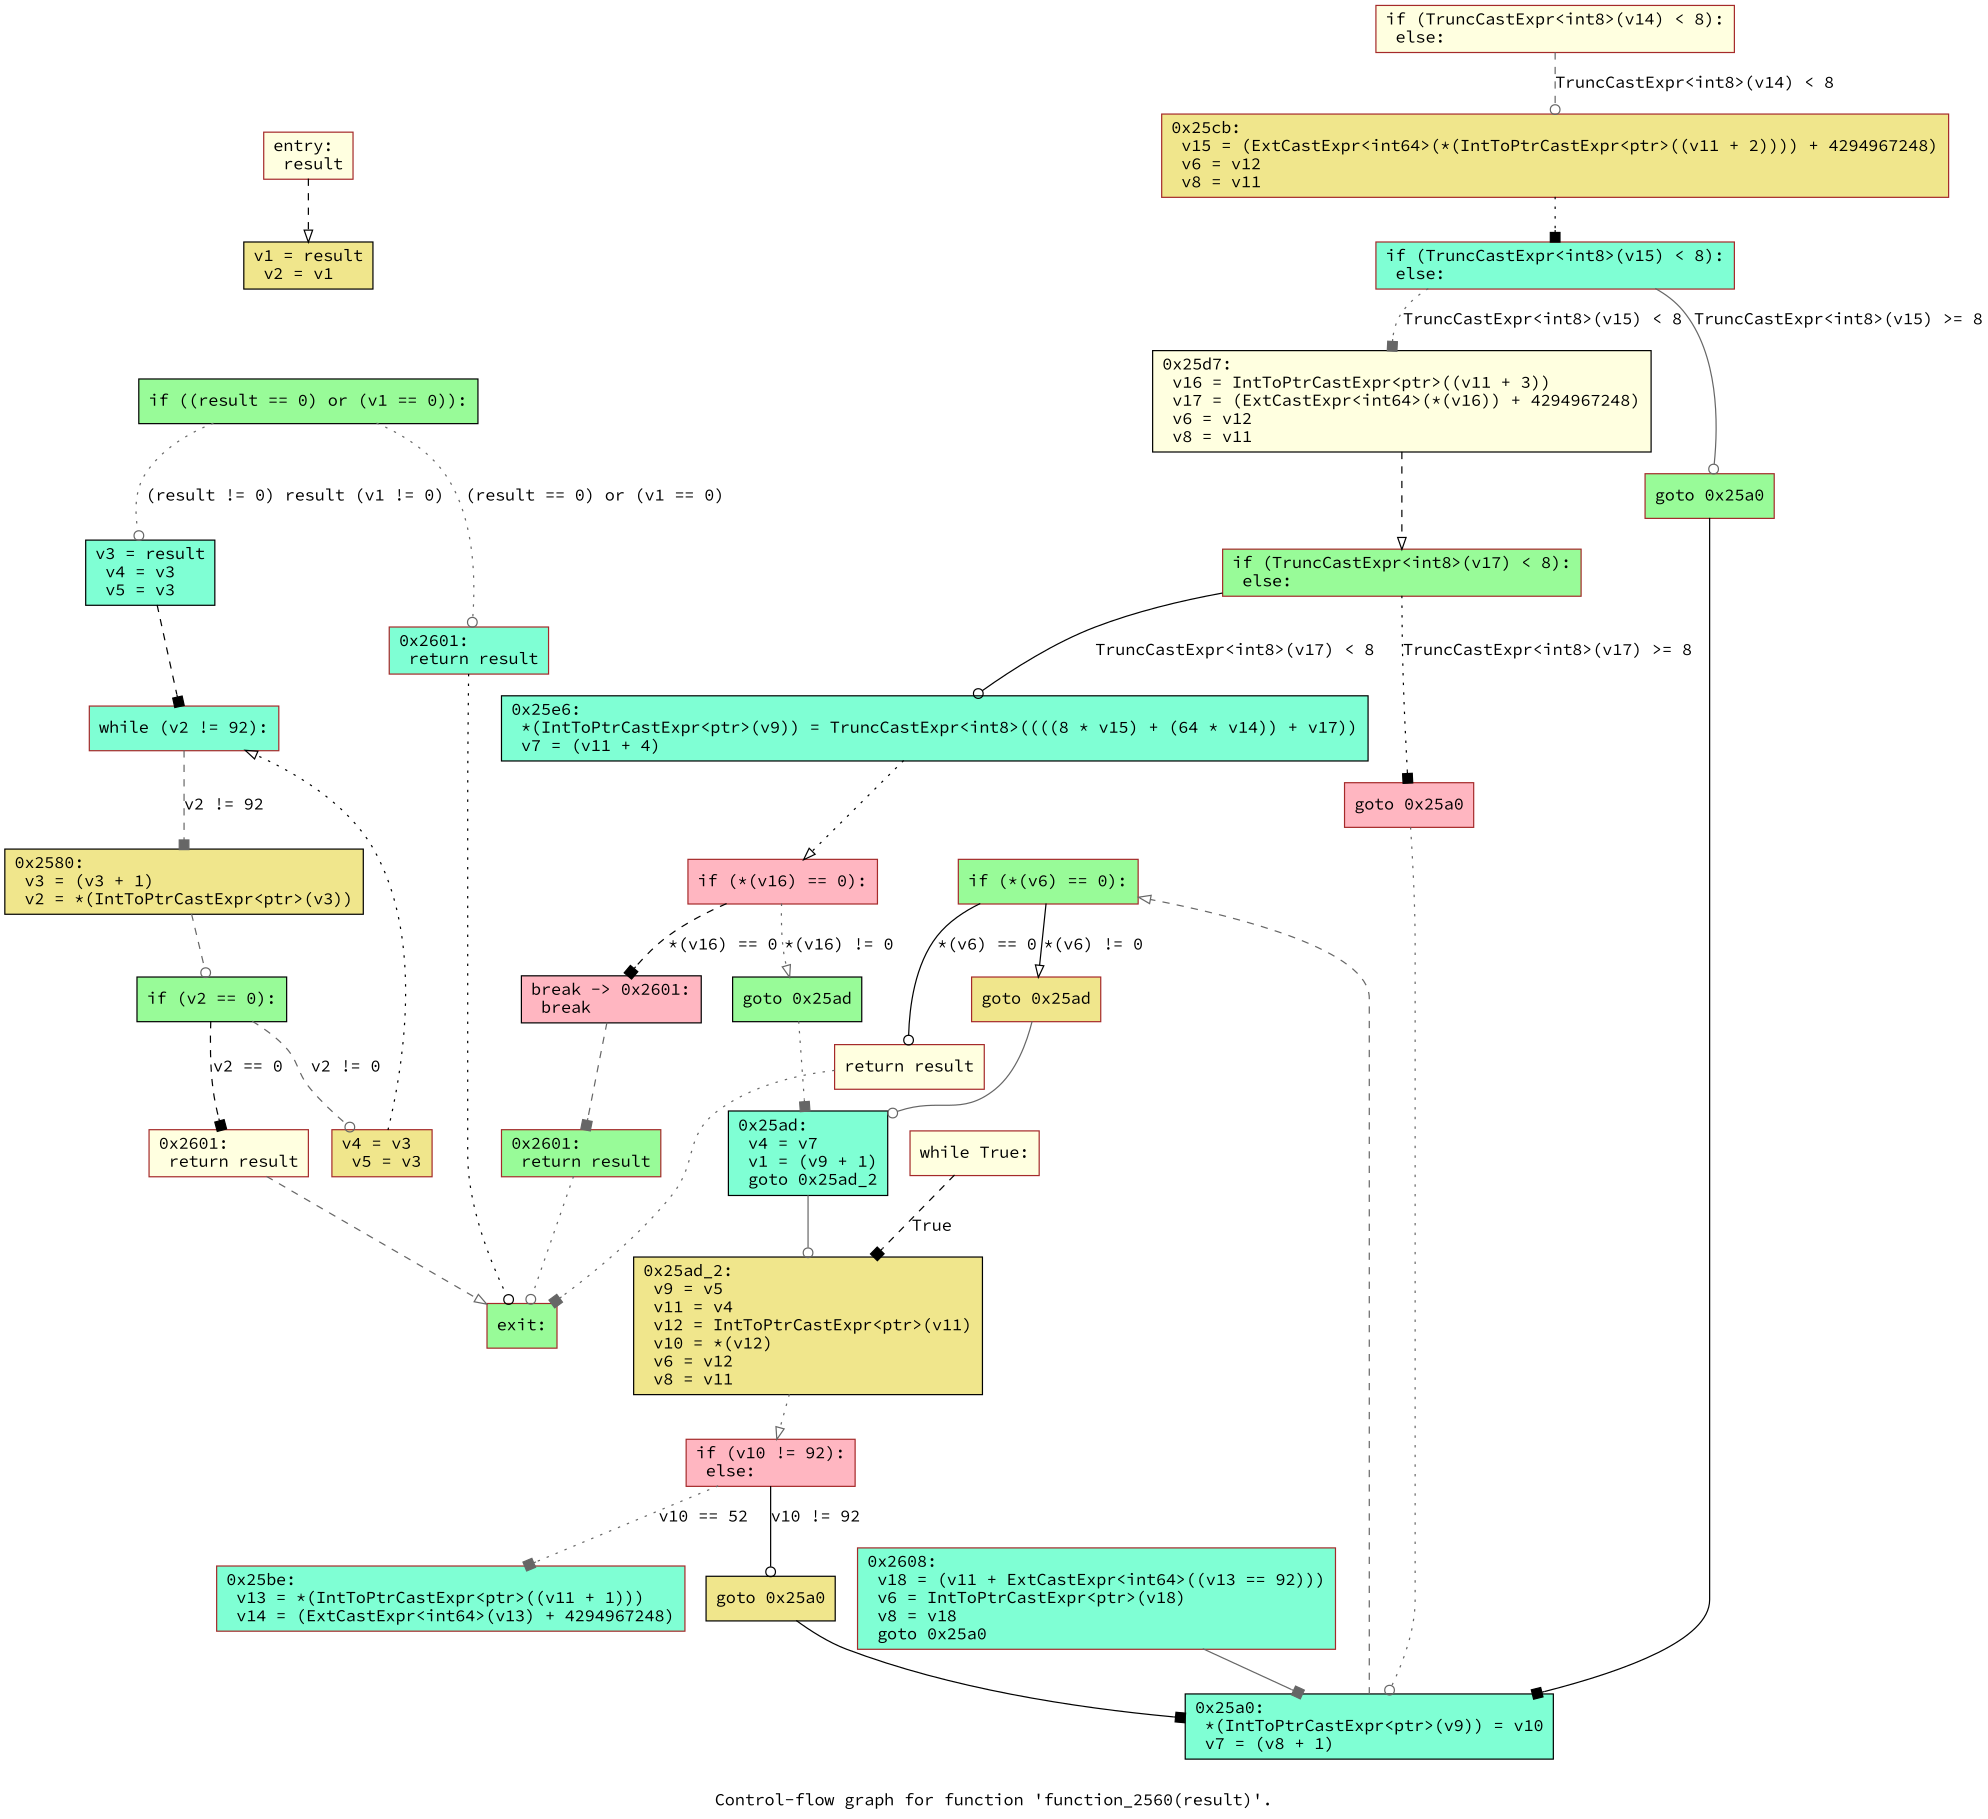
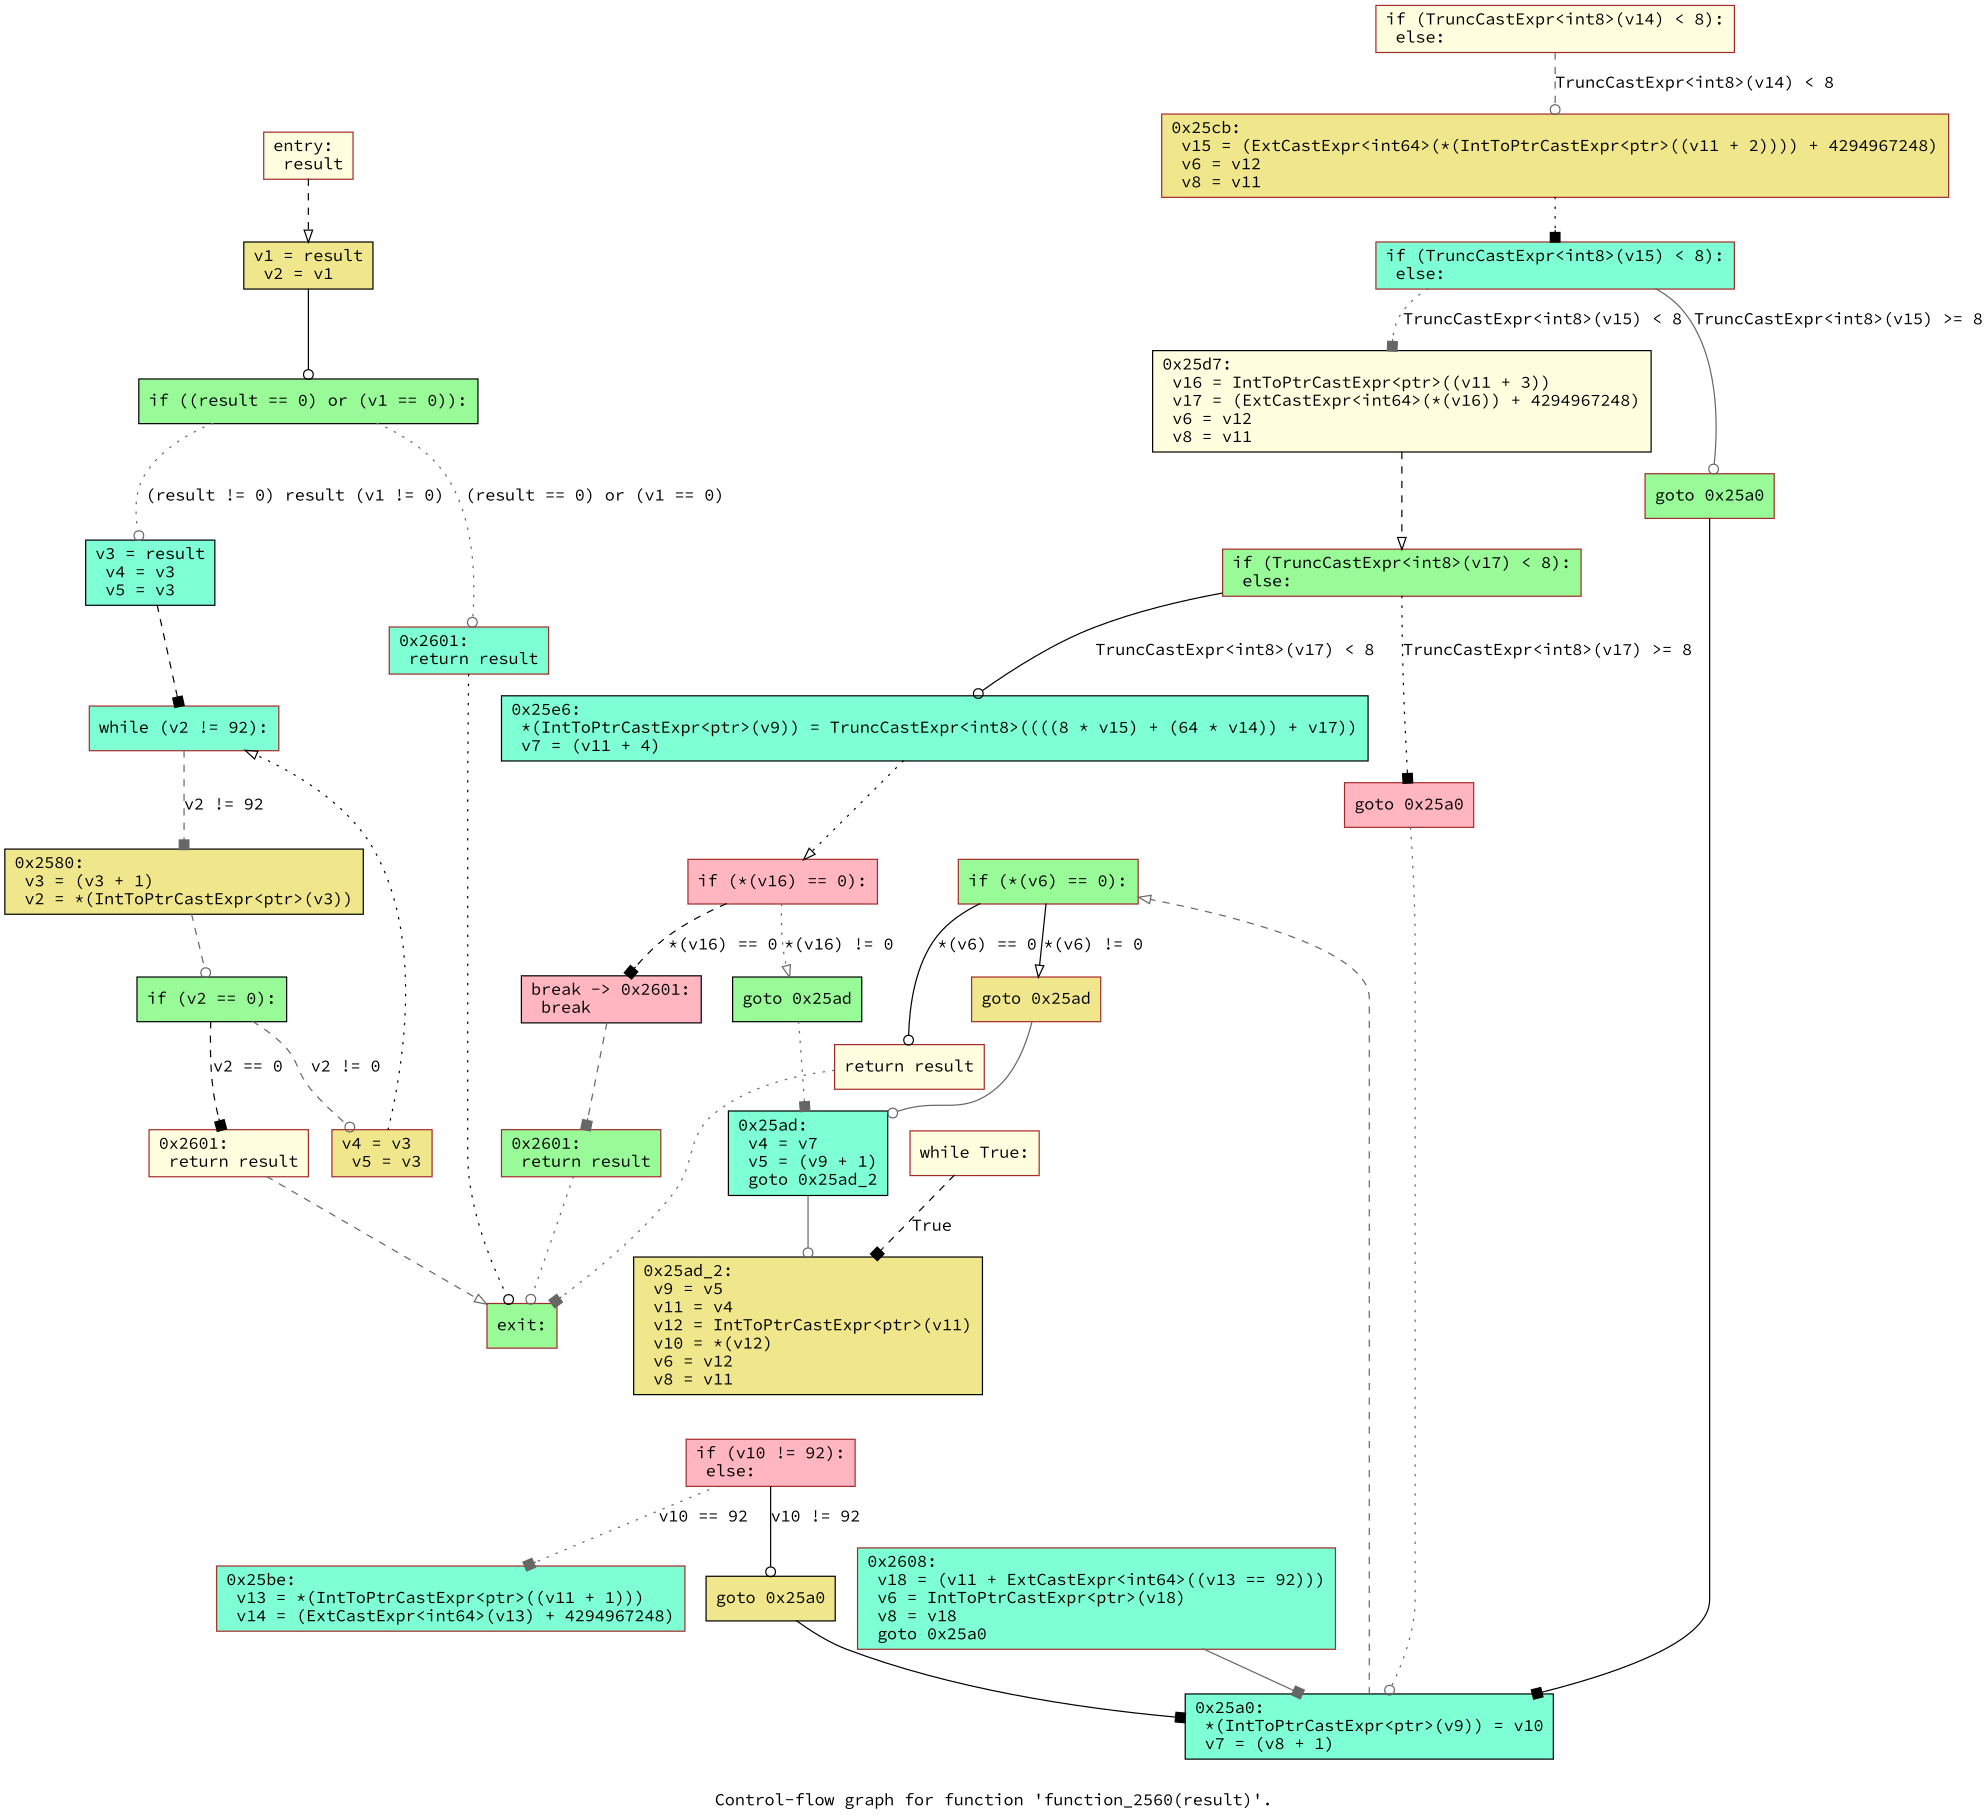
edge "v1 = result" -> "if ((result == 0) or (v1 == 0)):": added
node "0x25ad:": text "v1 = (v9 + 1)" -> "v5 = (v9 + 1)"
edge "0x25ad_2:" -> "if (v10 != 92):": removed
edge "if (v10 != 92):" -> "0x25be:": label "v10 == 52" -> "v10 == 92"
